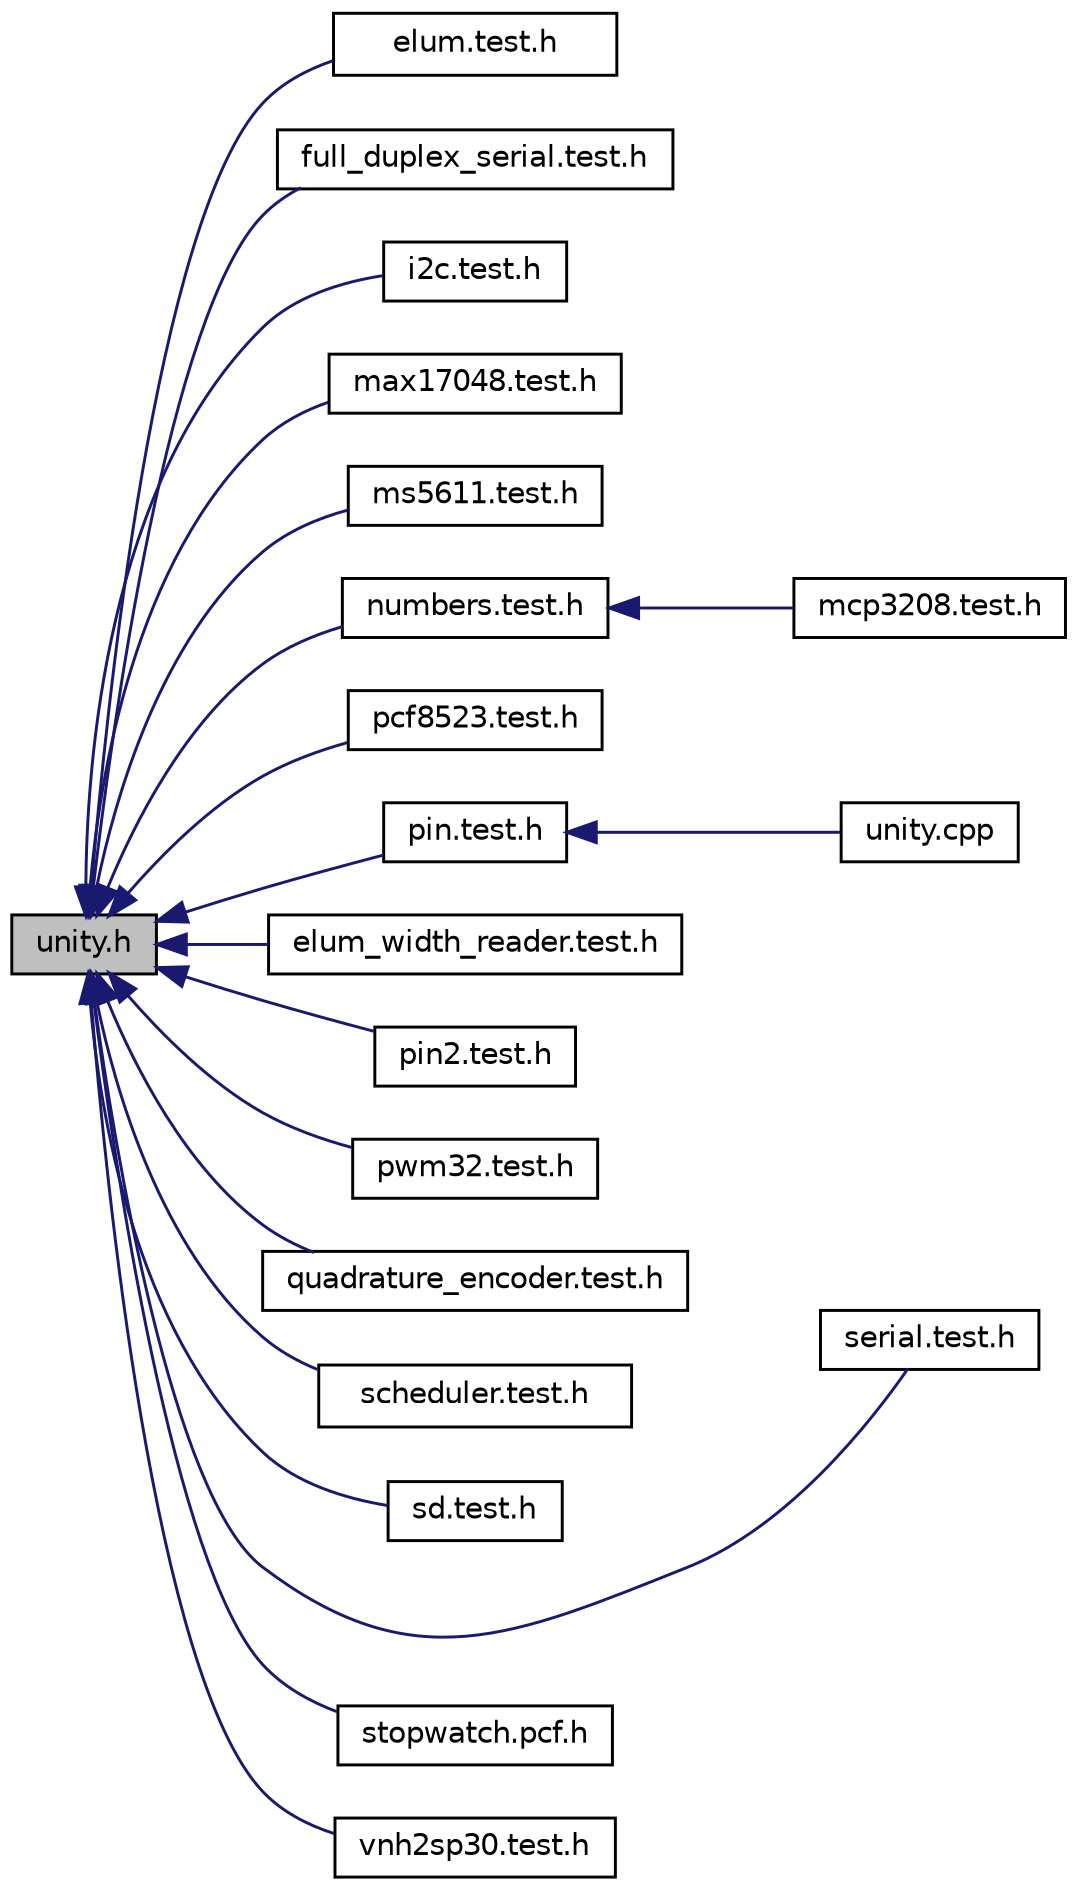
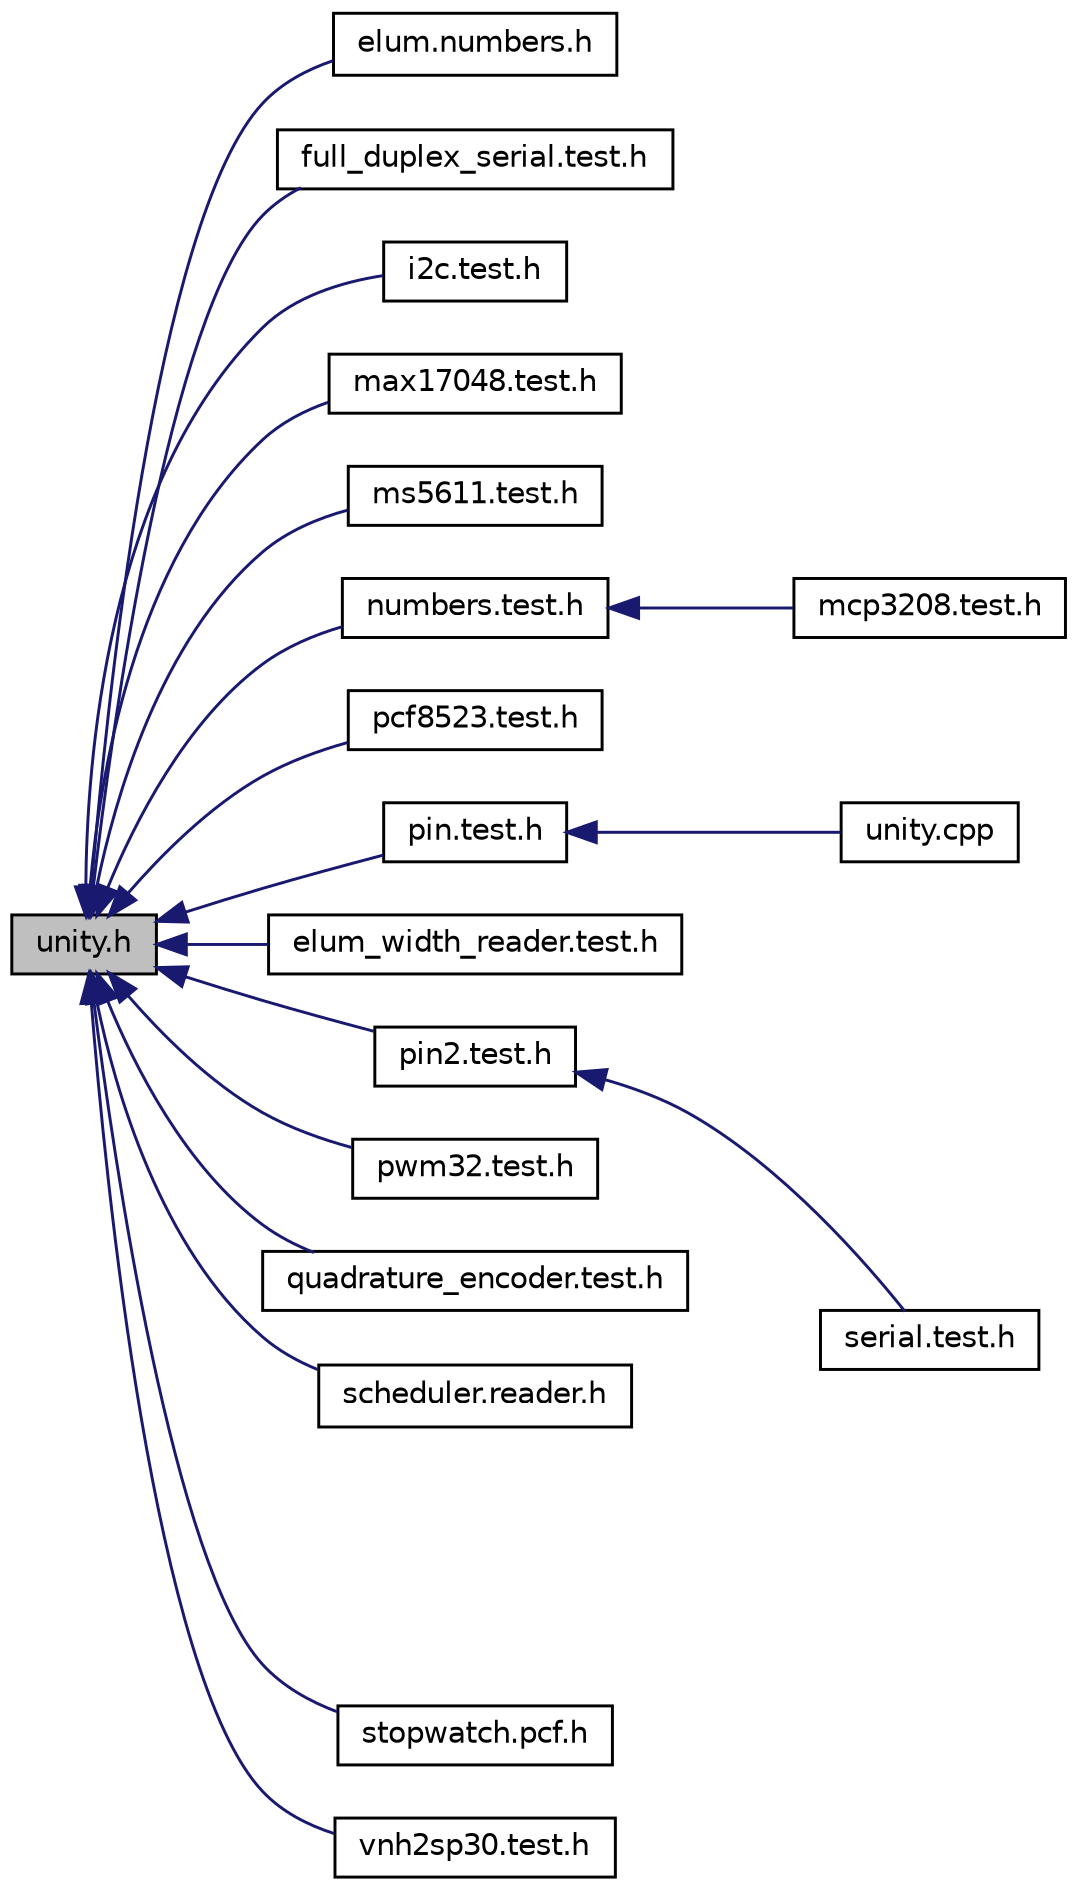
node "elum.test.h": label "elum.test.h" -> "elum.numbers.h"
node "scheduler.test.h": label "scheduler.test.h" -> "scheduler.reader.h"
node "sd.test.h": removed
edge "serial.test.h" -> "unity.h": now "serial.test.h" -> "pin2.test.h"
